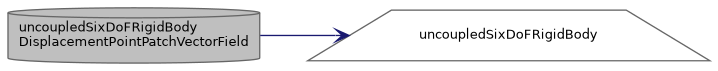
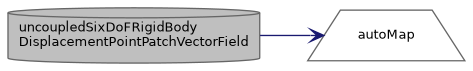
node "uncoupledSixDoFRigidBody": label "uncoupledSixDoFRigidBody" -> "autoMap"
